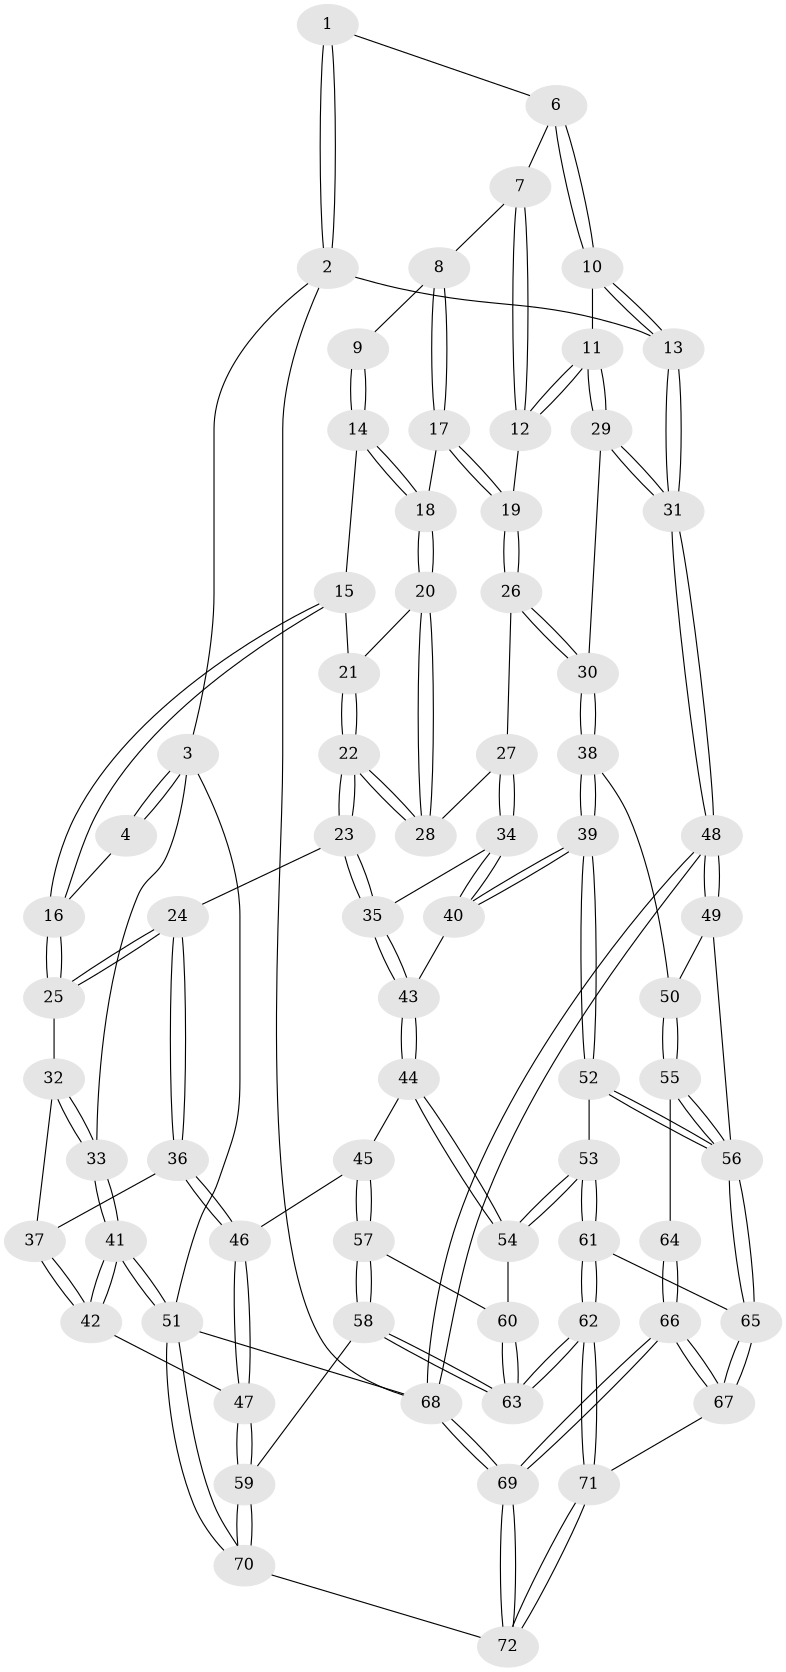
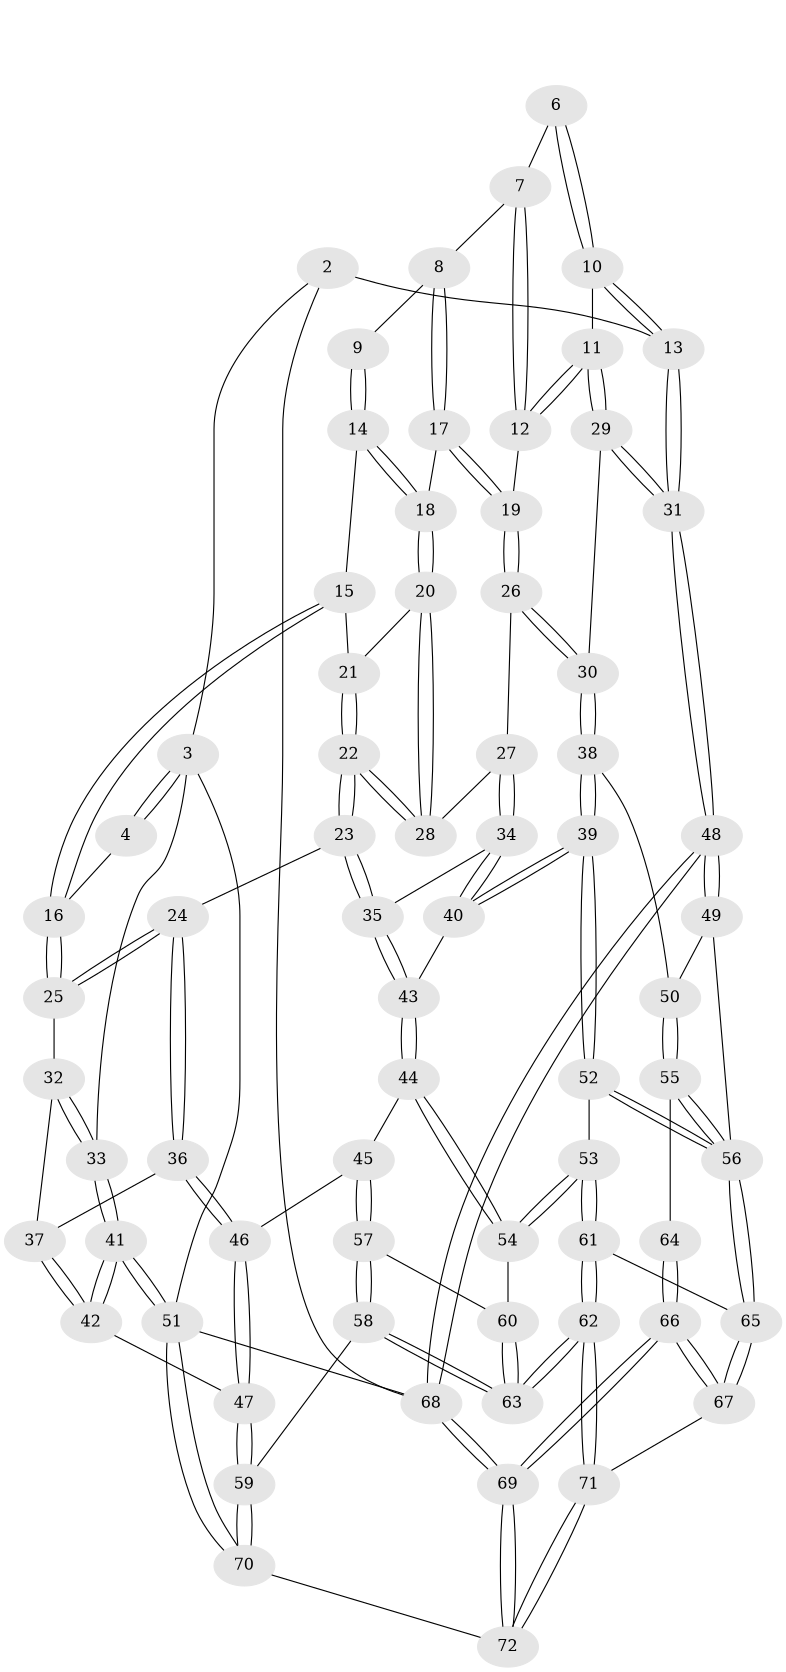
node "1": removed
